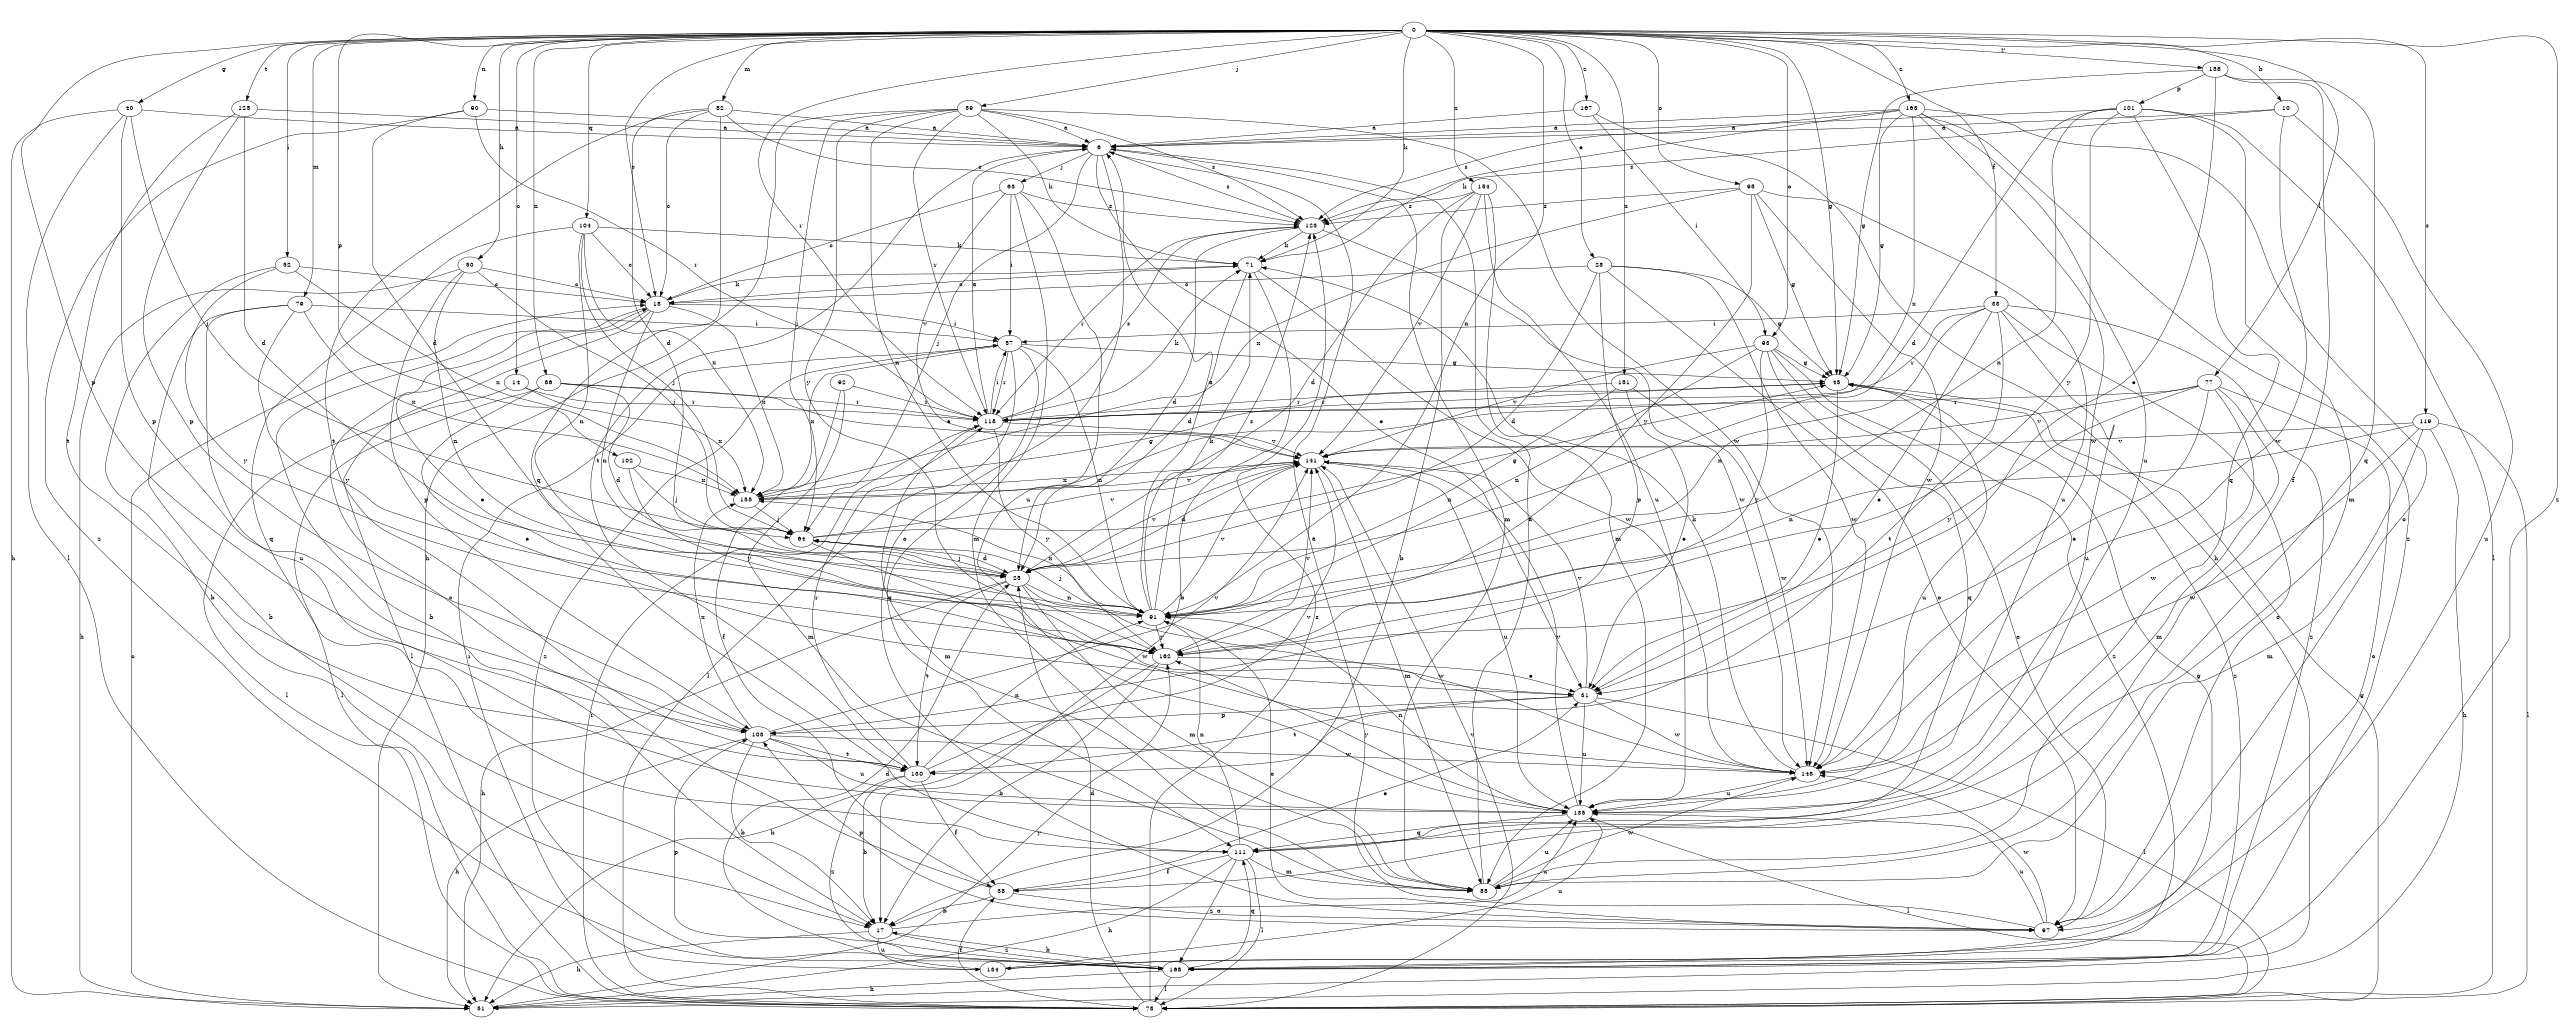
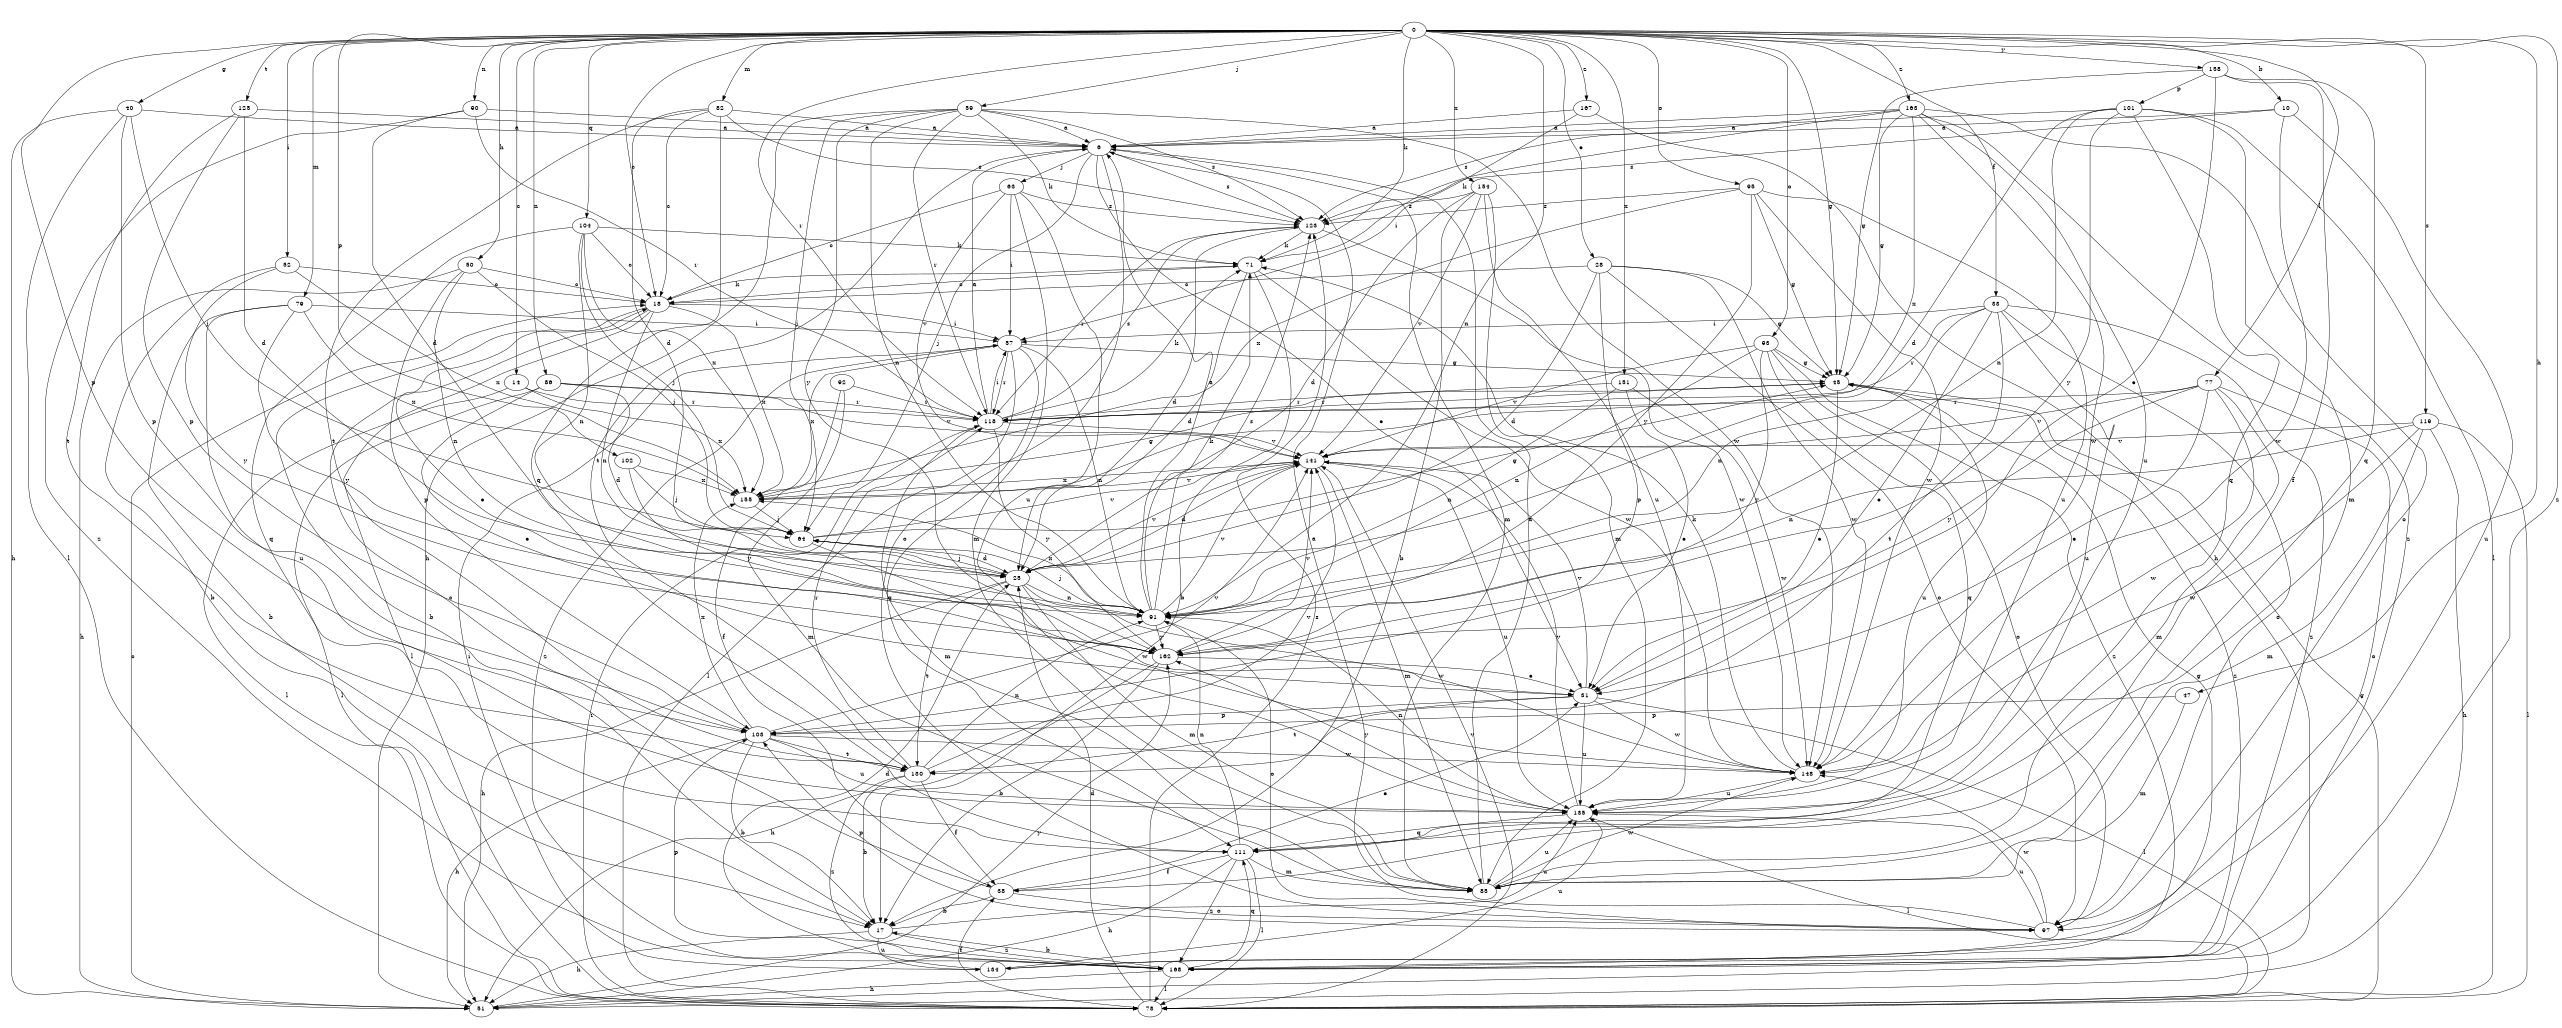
edge "167" -> "93": now "167" -> "57"
edge "86" -> "141": label "e" -> "v"
node "47": added
